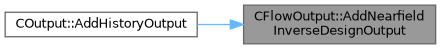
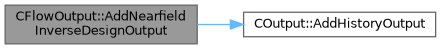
edge "COutput::AddHistoryOutput" -> "CFlowOutput::AddNearfield InverseDesignOutput": reversed
